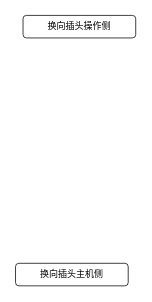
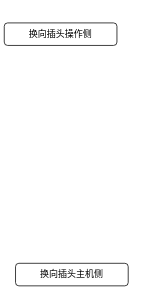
node "换向插头操作侧": moved (79, 27) -> (60, 34)
